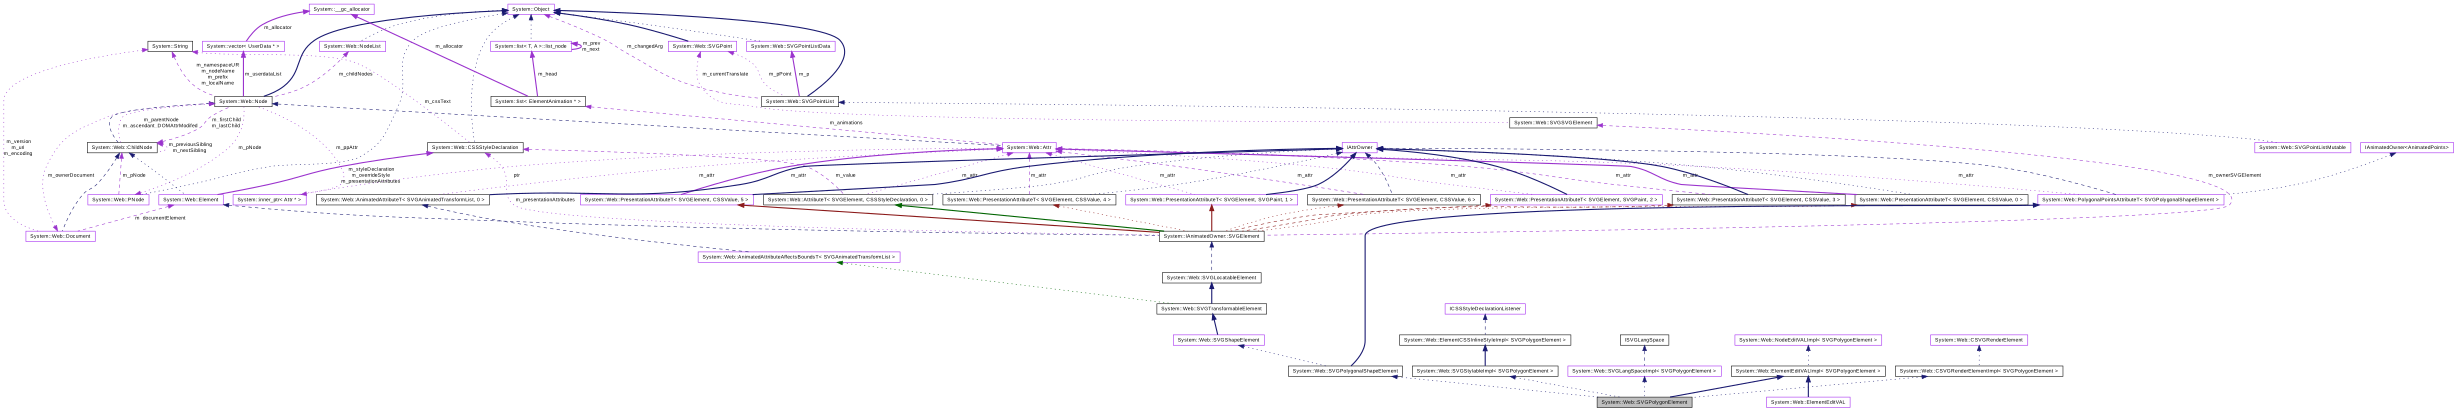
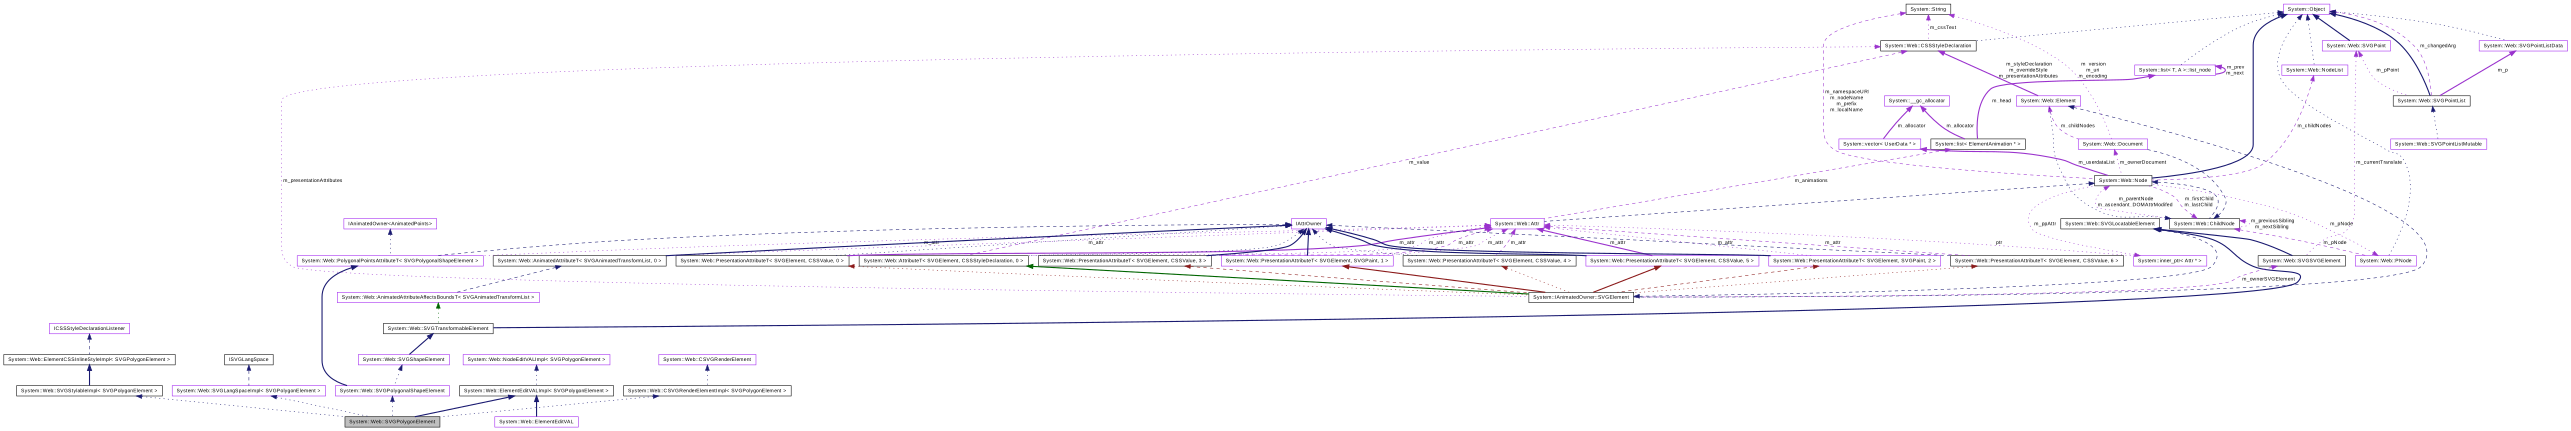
edge "System::Web::Document" -> "System::Web::Element": label " m_documentElement" -> " m_childNodes"
edge "System::Web::SVGSVGElement" -> "System::Web::SVGLocatableElement": added
node "System::Web::SVGPolygonalShapeElement": color black -> purple
